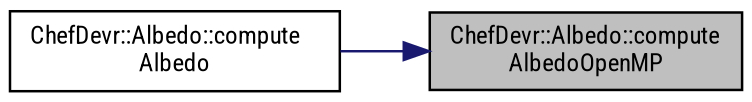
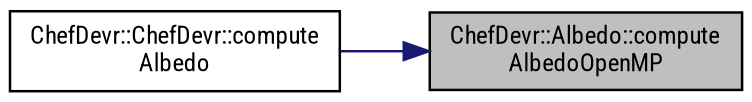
node "ChefDevr::Albedo::compute Albedo": label "ChefDevr::Albedo::compute Albedo" -> "ChefDevr::ChefDevr::compute Albedo"
